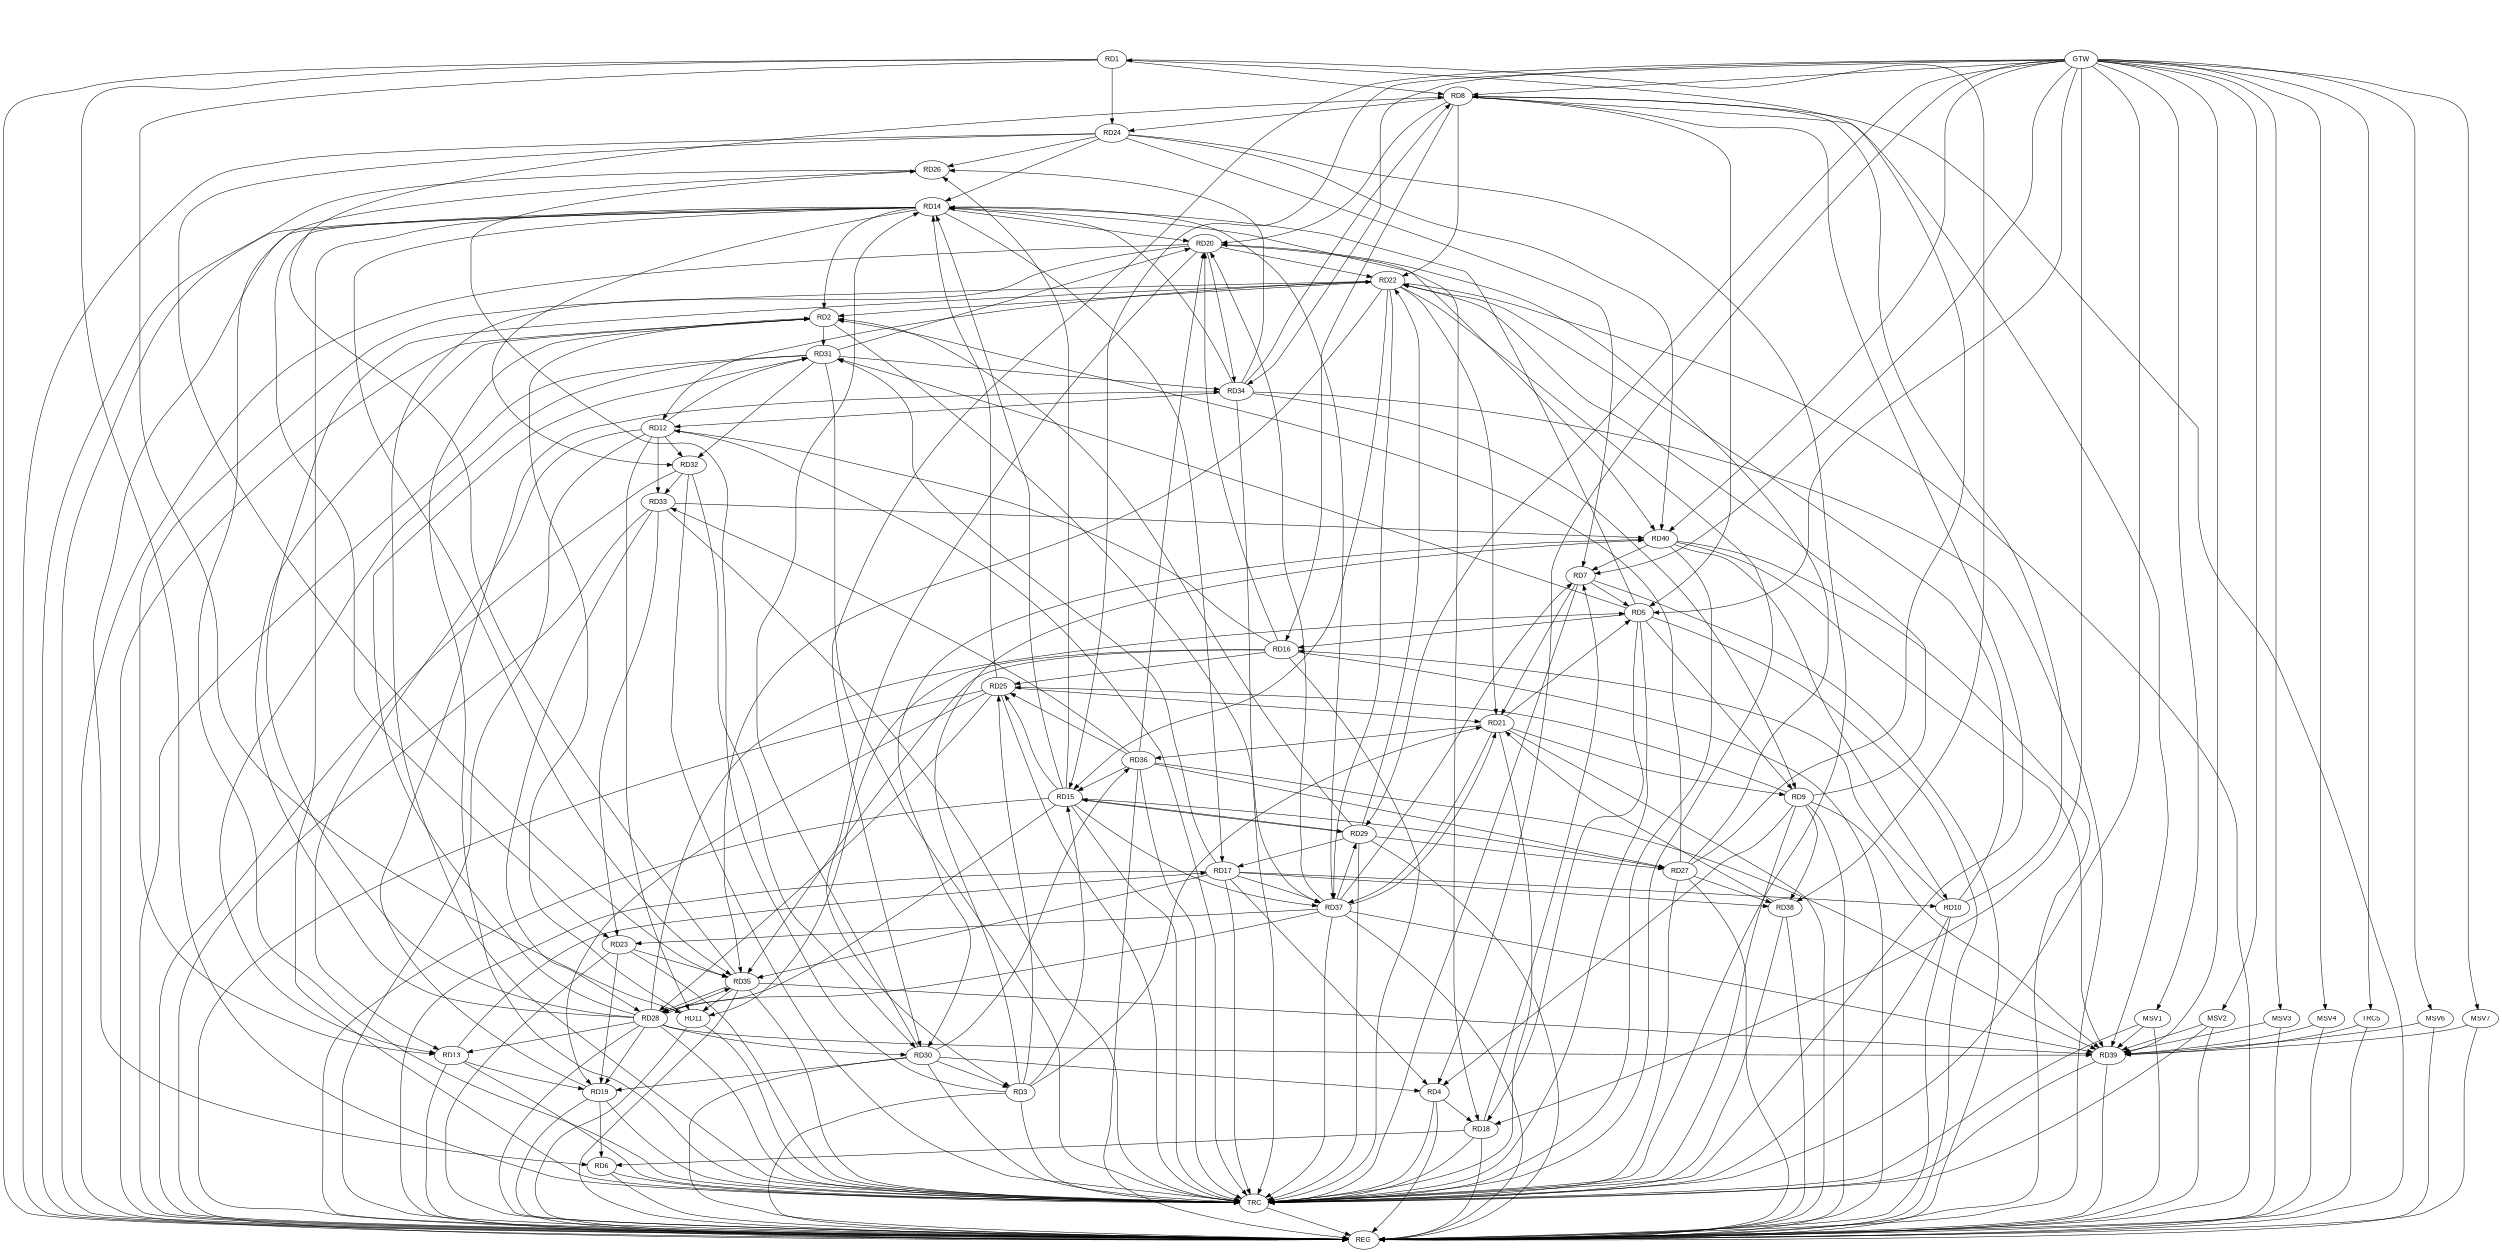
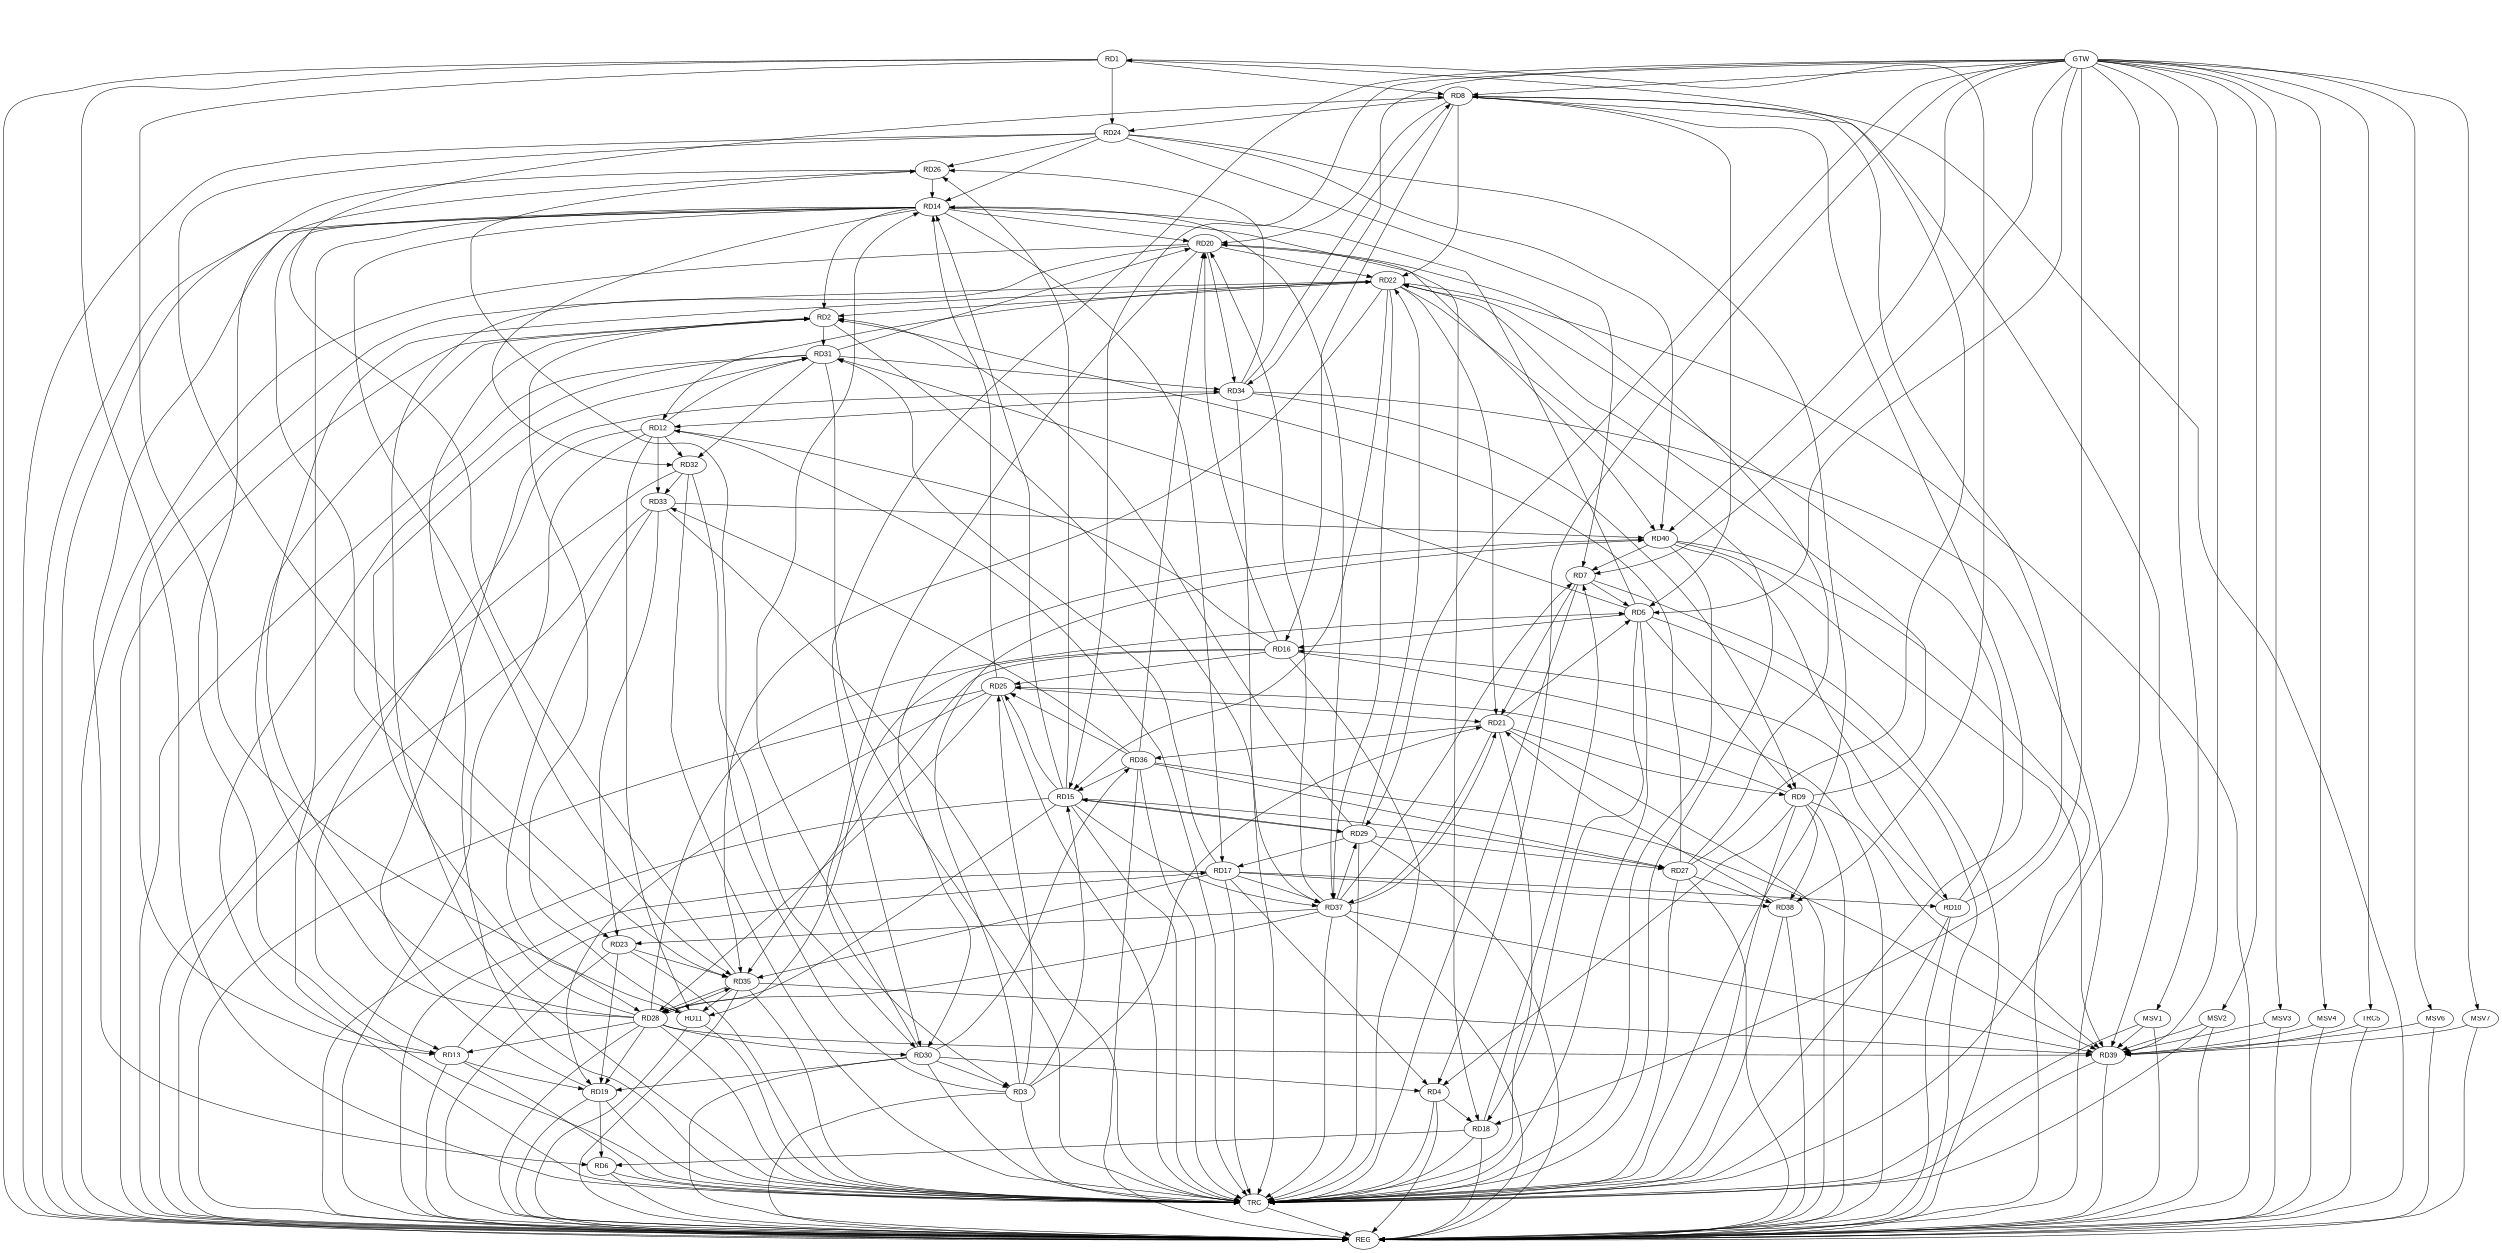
edge "RD34" -> "RD14": now "RD26" -> "RD14"
